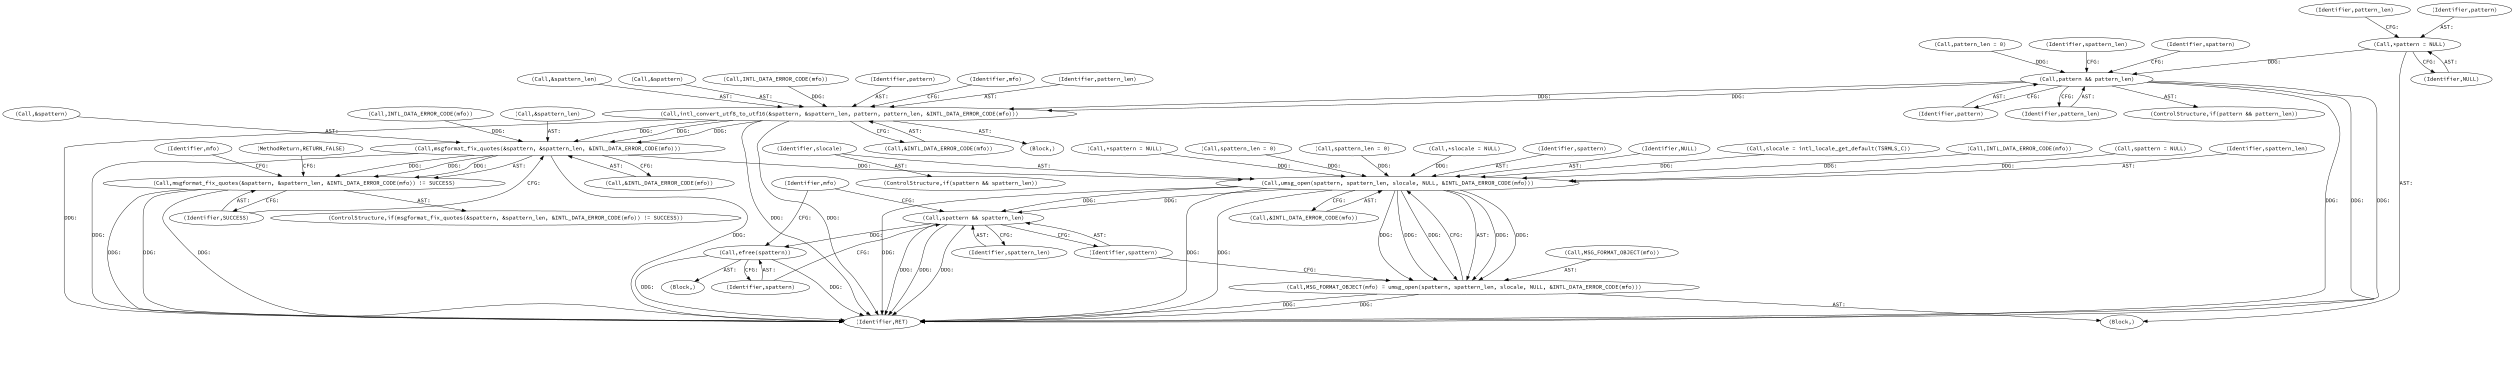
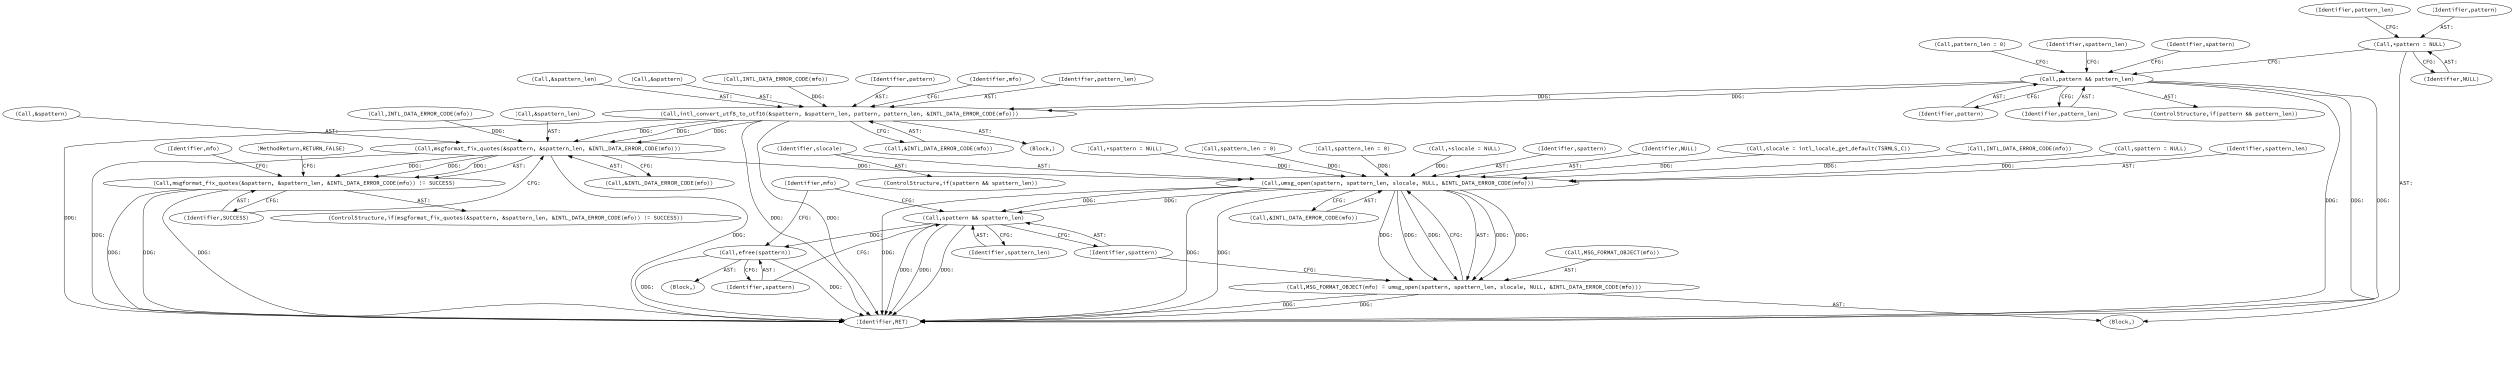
edge "(Call,pattern_len = 0)" -> "(Call,pattern && pattern_len)": label "DDG: " -> "CFG: "
edge "(Call,*pattern = NULL)" -> "(Call,pattern && pattern_len)": label "DDG: " -> "CFG: "
